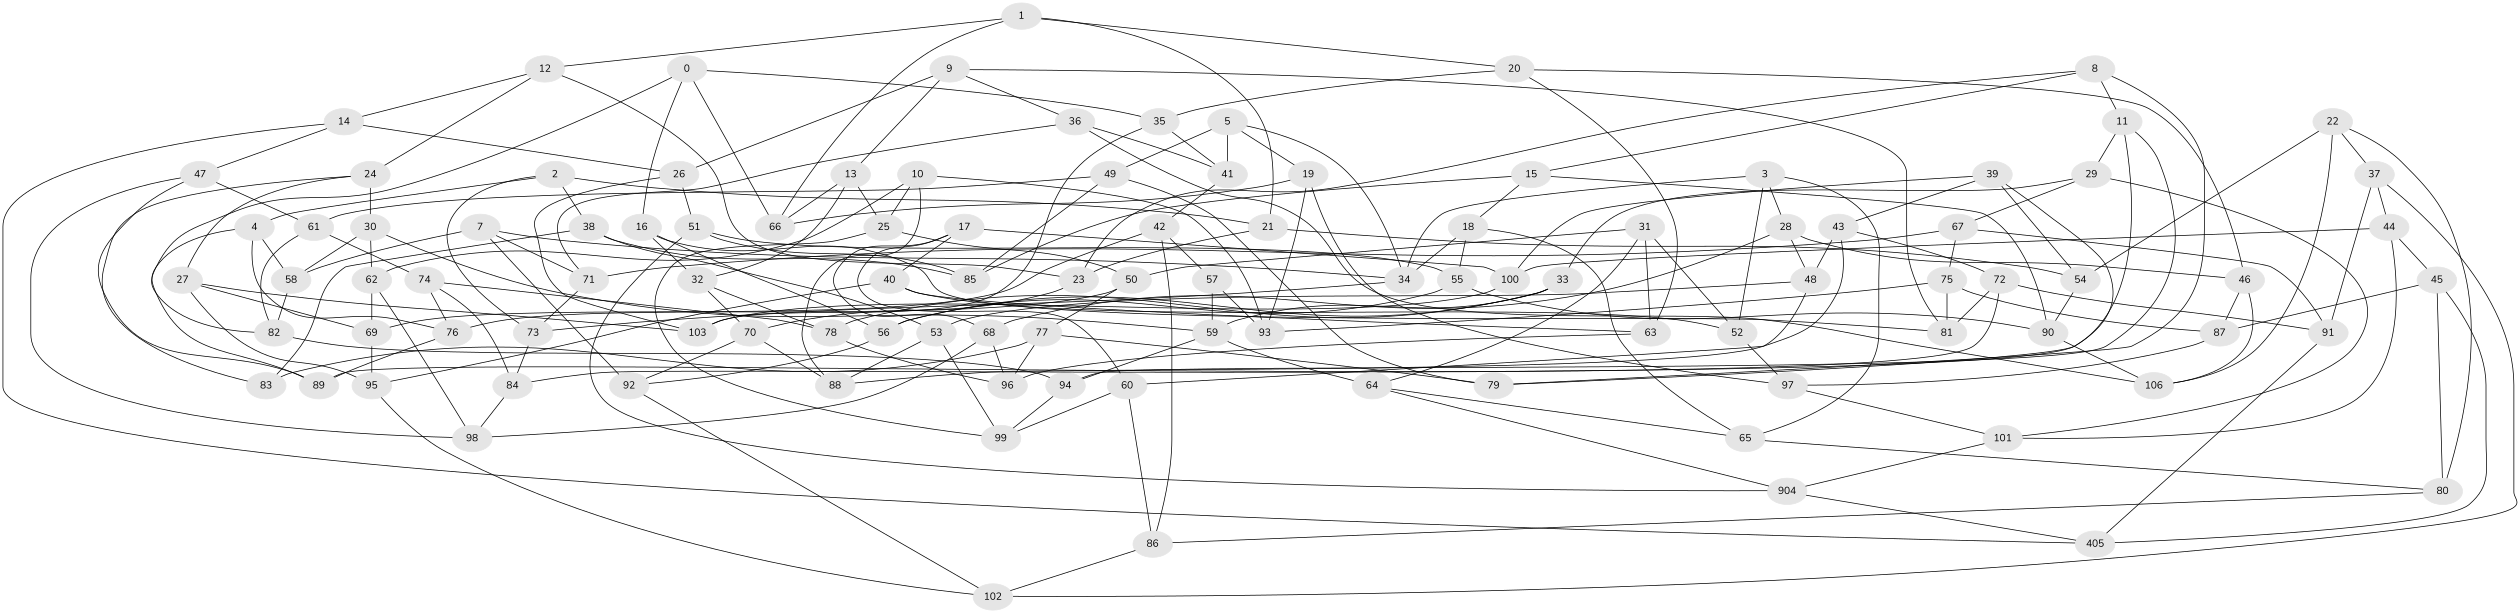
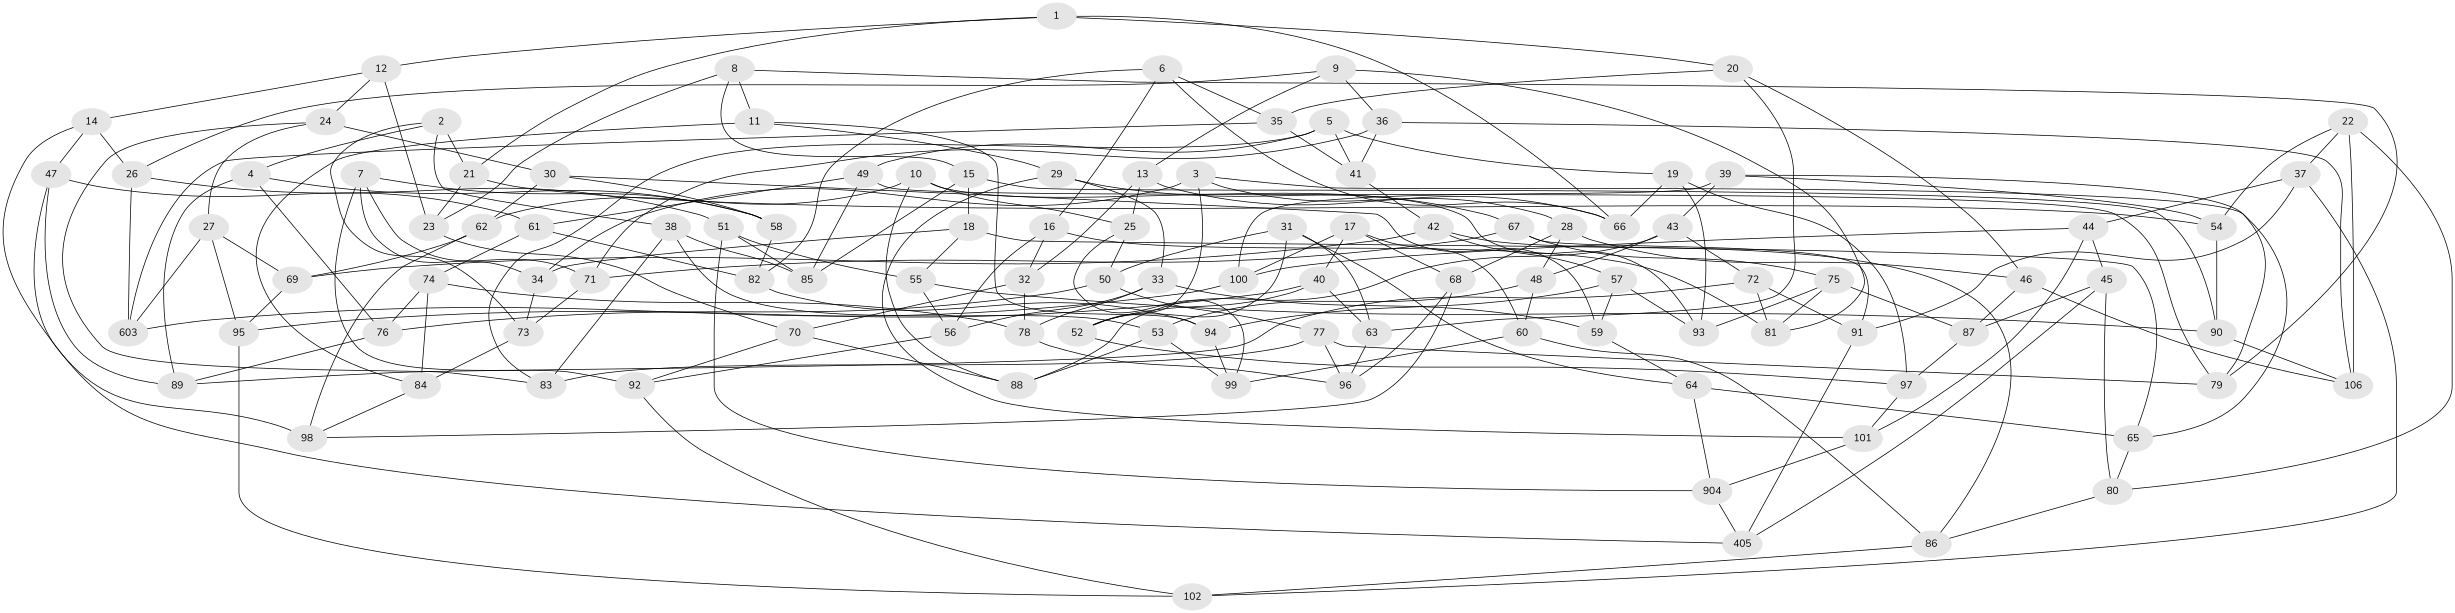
node "0": label "0" -> "6"
edge "5" -- "34": now "5" -- "83"
node "103": label "103" -> "603"
edge "59" -- "94": now "57" -- "94"
